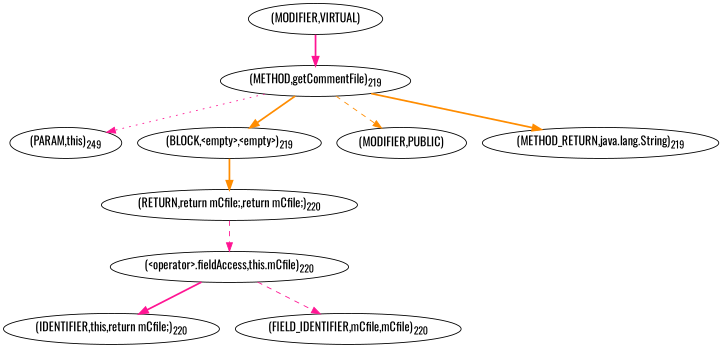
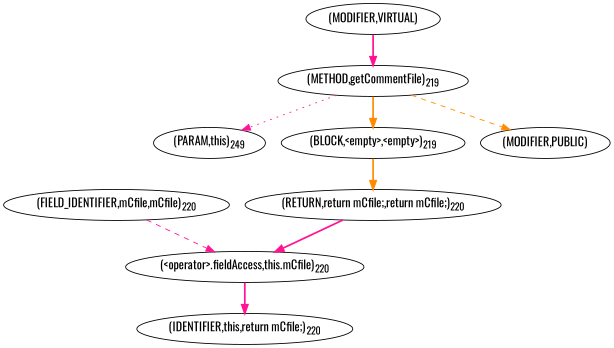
node "(METHOD_RETURN,java.lang.String)": removed
edge "(RETURN,return mCfile;,return mCfile;)" -> "(<operator>.fieldAccess,this.mCfile)": style dashed -> bold
edge "(<operator>.fieldAccess,this.mCfile)" -> "(FIELD_IDENTIFIER,mCfile,mCfile)": reversed
